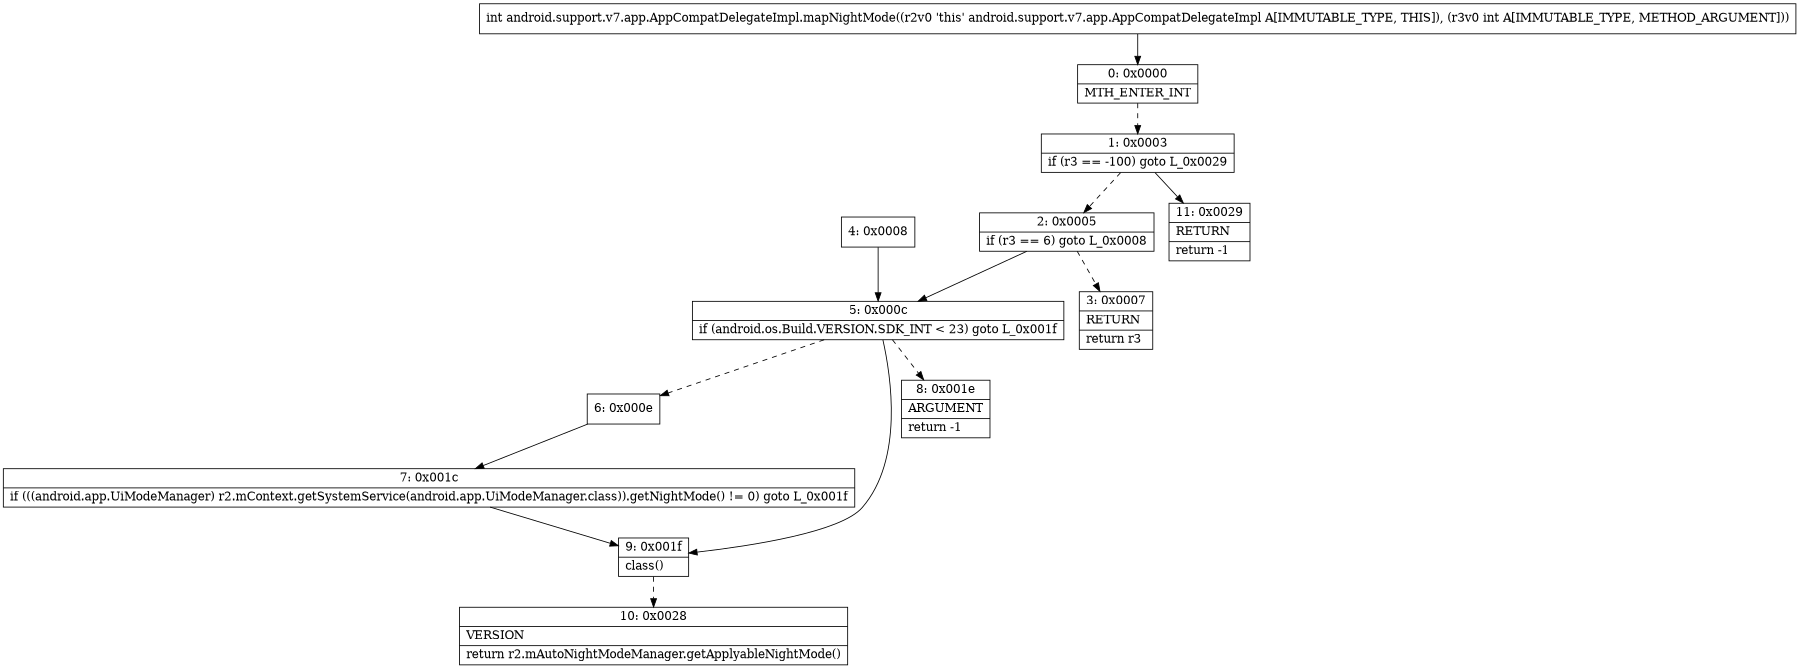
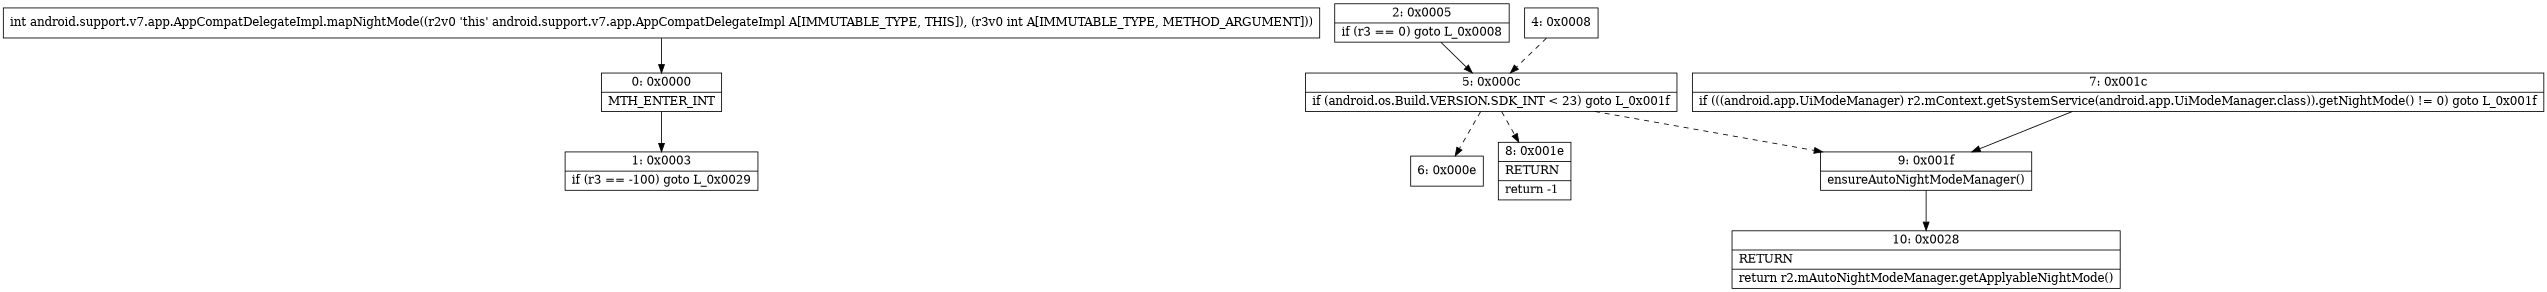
edge "0: 0x0000" -> "1: 0x0003": style dashed -> solid
edge "1: 0x0003" -> "2: 0x0005": removed
node "11: 0x0029": removed
node "2: 0x0005": text "if (r3 == 6) goto L_0x0008" -> "if (r3 == 0) goto L_0x0008"
edge "4: 0x0008" -> "5: 0x000c": style solid -> dashed
node "3: 0x0007": removed
node "8: 0x001e": text "ARGUMENT" -> "RETURN"
edge "6: 0x000e" -> "7: 0x001c": removed
edge "5: 0x000c" -> "9: 0x001f": style solid -> dashed
node "9: 0x001f": text "class()" -> "ensureAutoNightModeManager()"
edge "9: 0x001f" -> "10: 0x0028": style dashed -> solid
node "10: 0x0028": text "VERSION" -> "RETURN"
